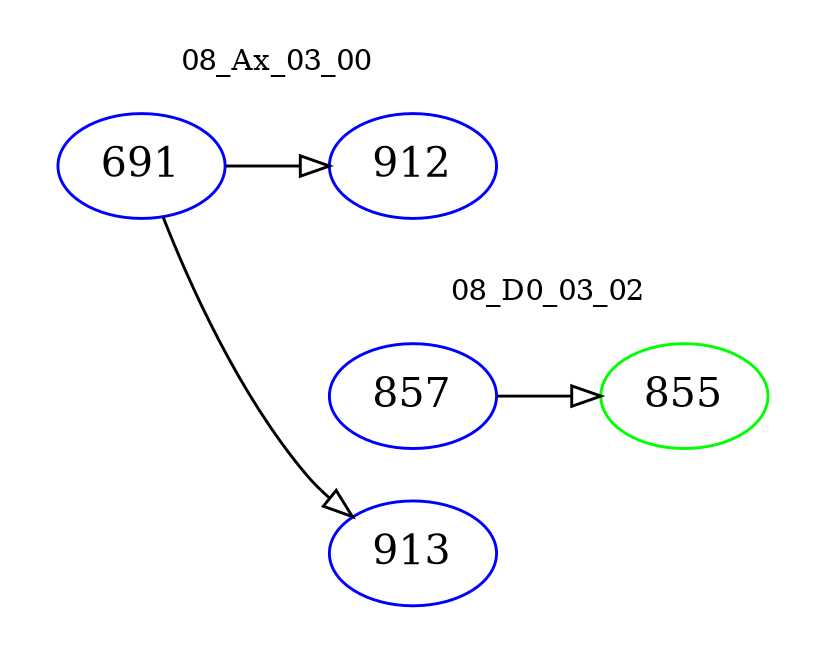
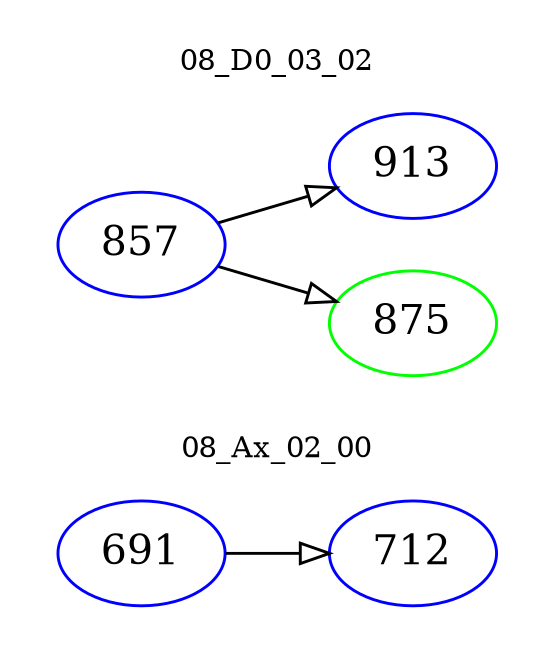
cluster "08_Ax_03_00": label "08_Ax_03_00" -> "08_Ax_02_00"
node "912": label "912" -> "712"
edge "691" -> "913": now "857" -> "913"
node "855": label "855" -> "875"
